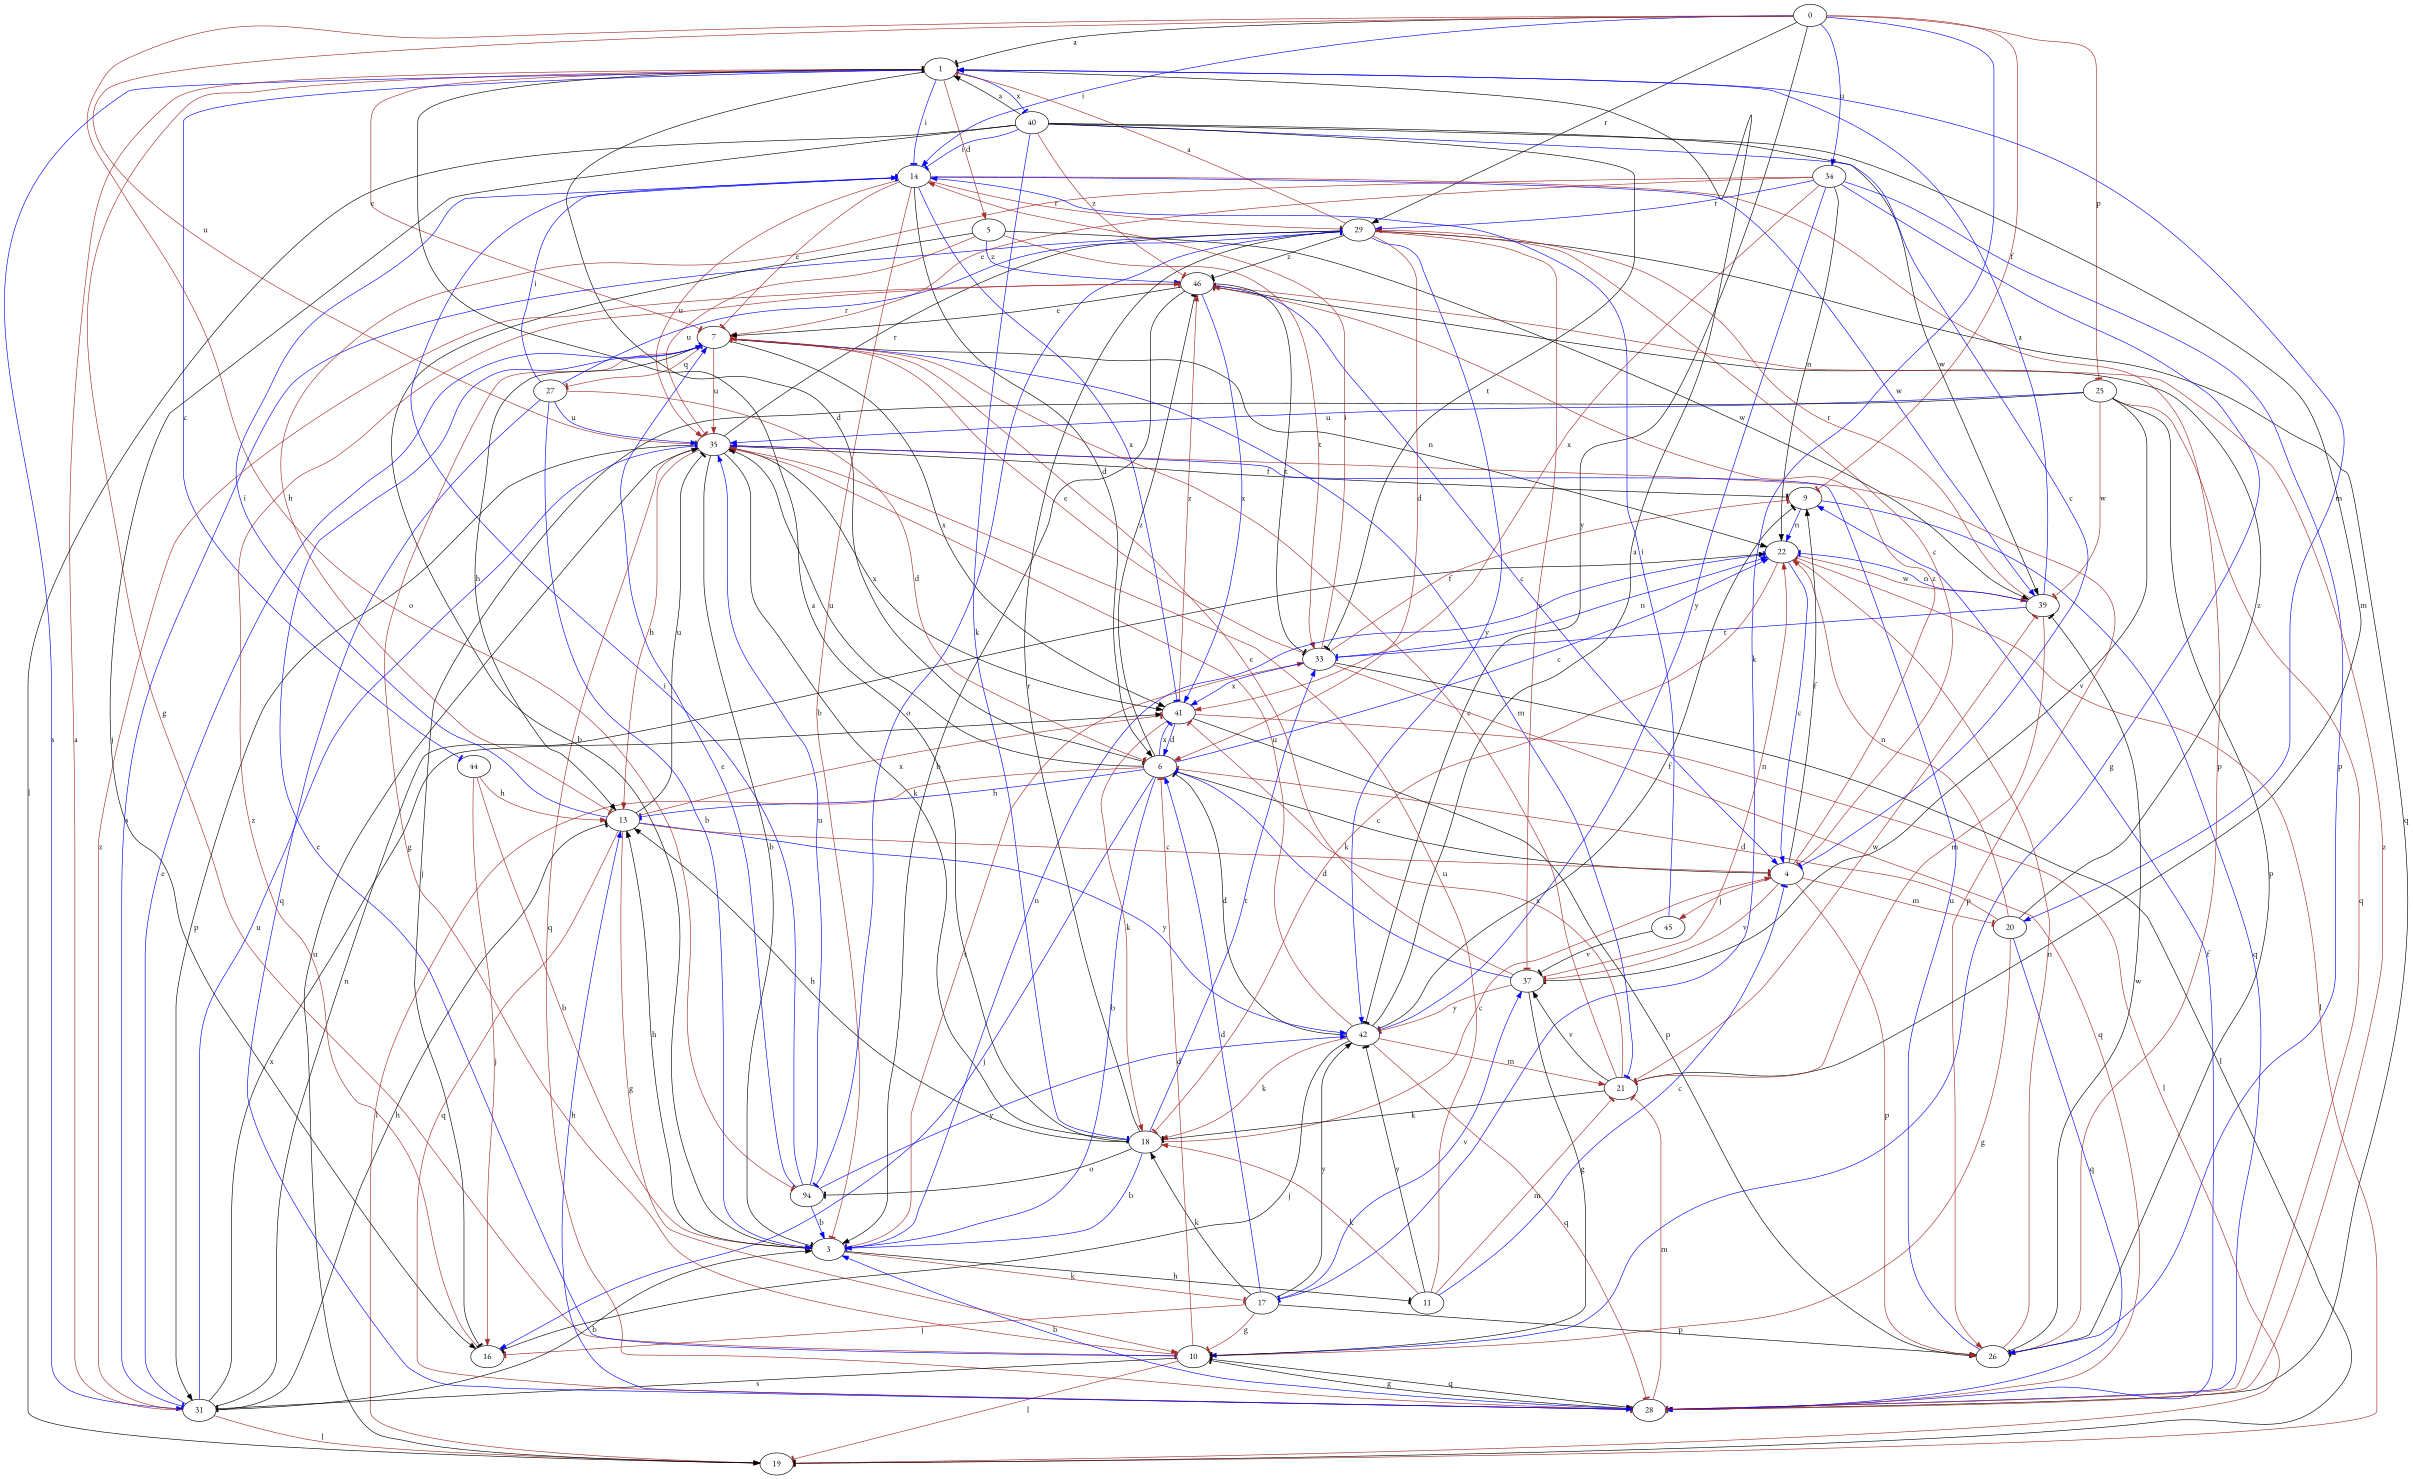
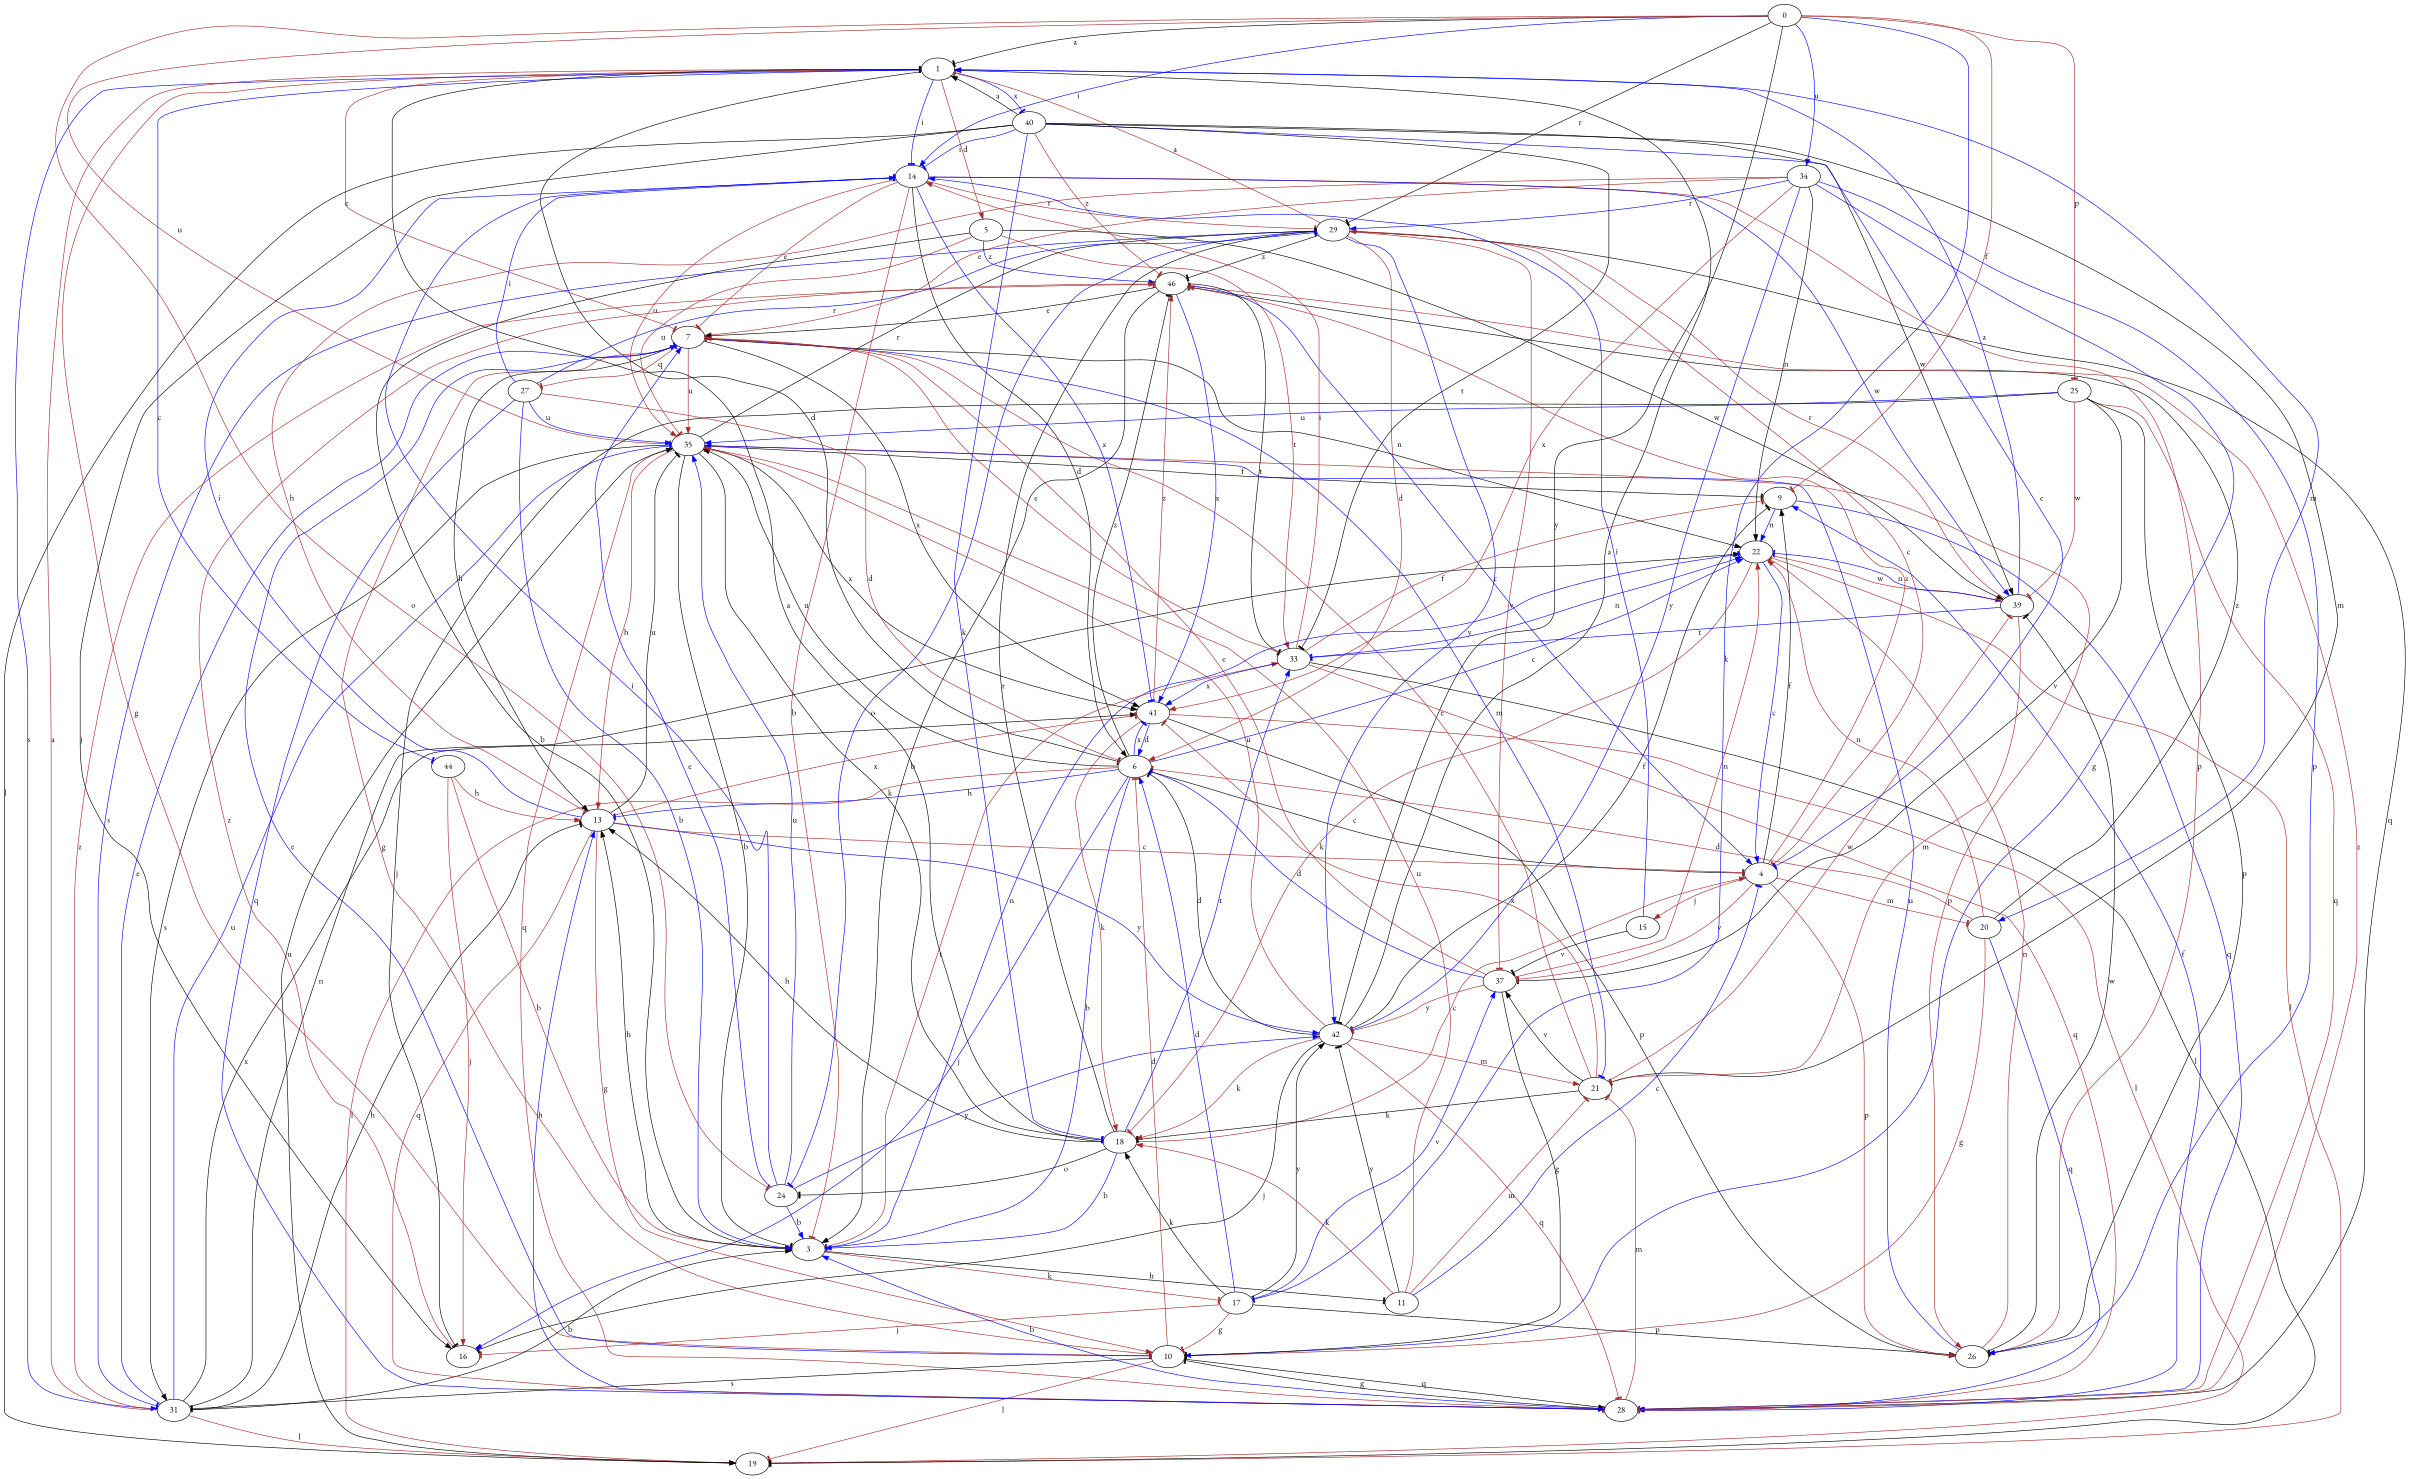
edge "0" -> "29": arrowhead normal -> tee
edge "35" -> "31": label "p" -> "s"
node "45": label "45" -> "15"
node "94": label "94" -> "24"
